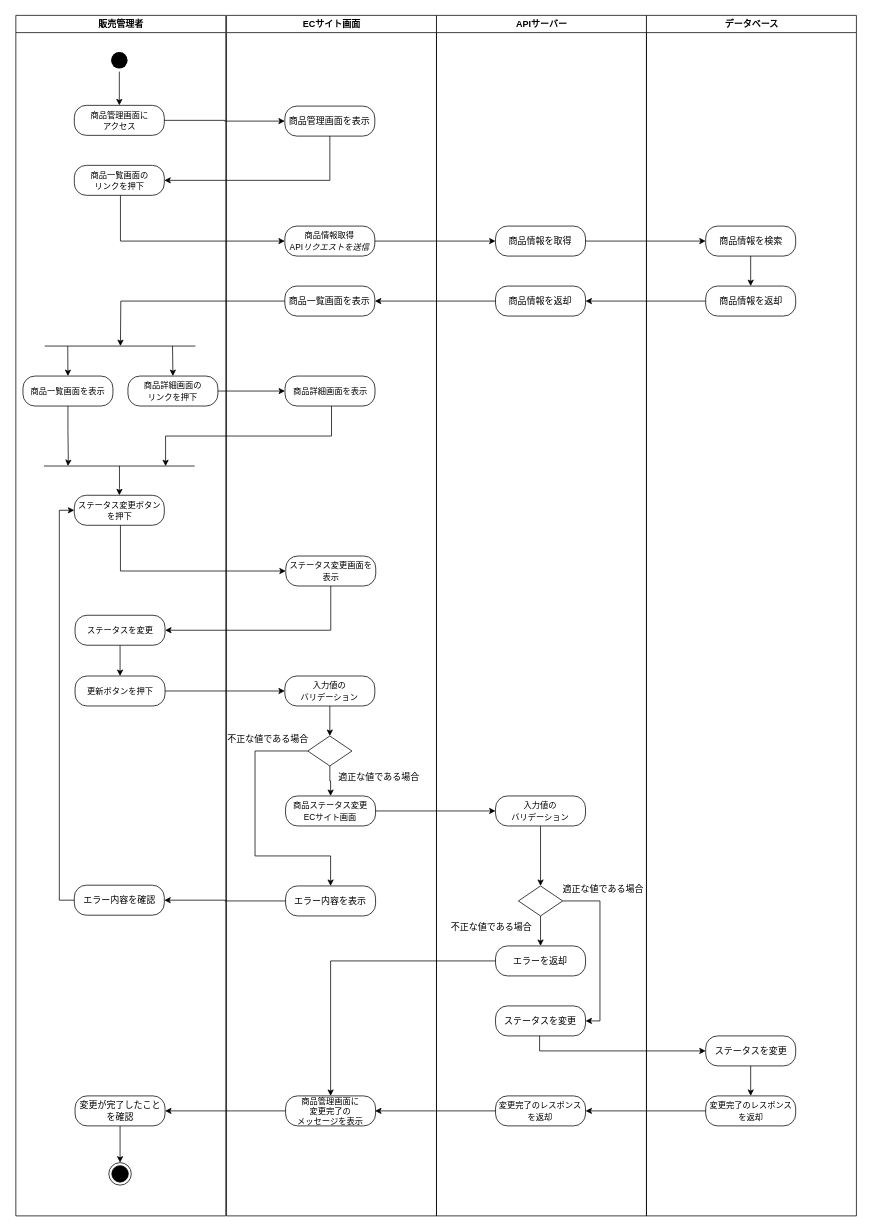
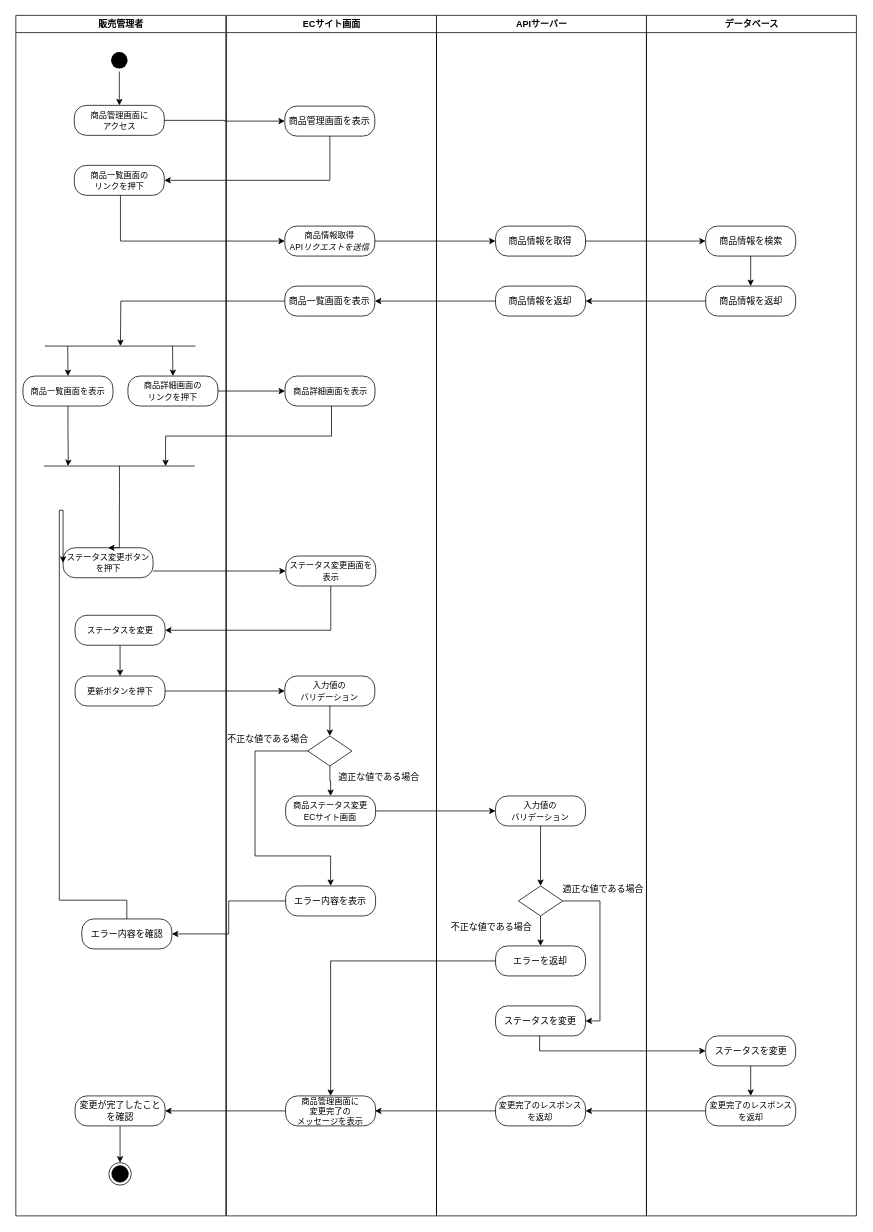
node "ステータス変更ボタンを押下": moved (119, 510) -> (108, 563)
node "エラー内容を確認": moved (119, 900) -> (127, 934)
